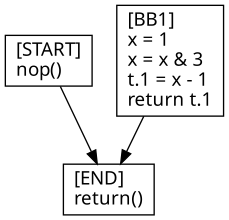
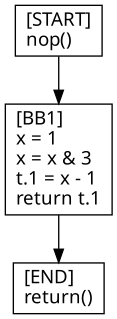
edge "[START] nop()" -> "[END] return()": now "[START] nop()" -> "[BB1] x = 1 x = x & 3 t.1 = x - 1 return t.1"
